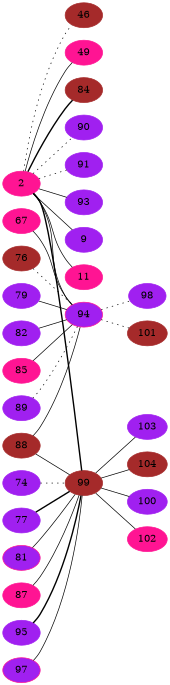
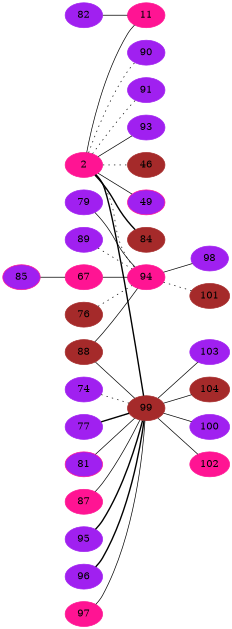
node "49": fillcolor deeppink -> purple
node "9": removed
edge "2" -- "94": style solid -> dotted
edge "98" -- "94": style dotted -> solid
node "94": fillcolor purple -> deeppink
edge "94" -- "82": now "11" -- "82"
edge "94" -- "85": now "67" -- "85"
node "85": fillcolor deeppink -> purple
node "96": added
node "97": fillcolor purple -> deeppink
